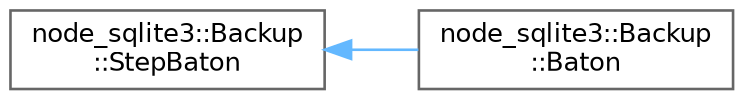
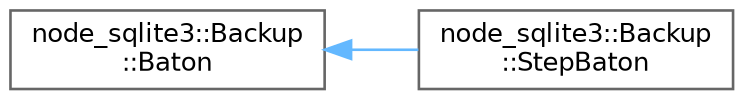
edge "node_sqlite3::Backup ::Baton" -> "node_sqlite3::Backup ::StepBaton": reversed
